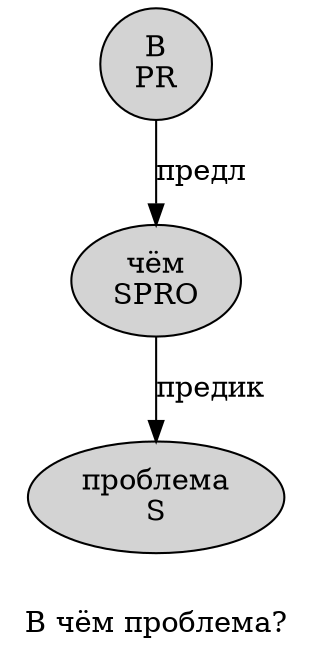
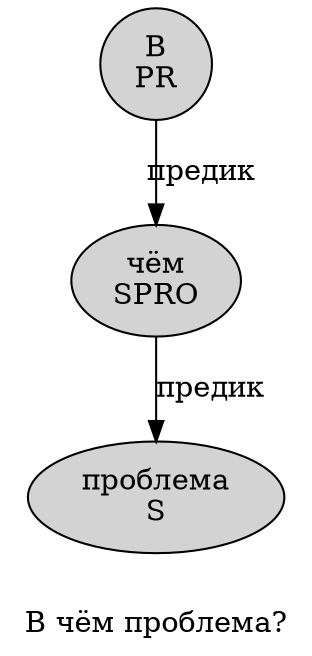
edge "В PR" -> "чём SPRO": label "предл" -> "предик"
